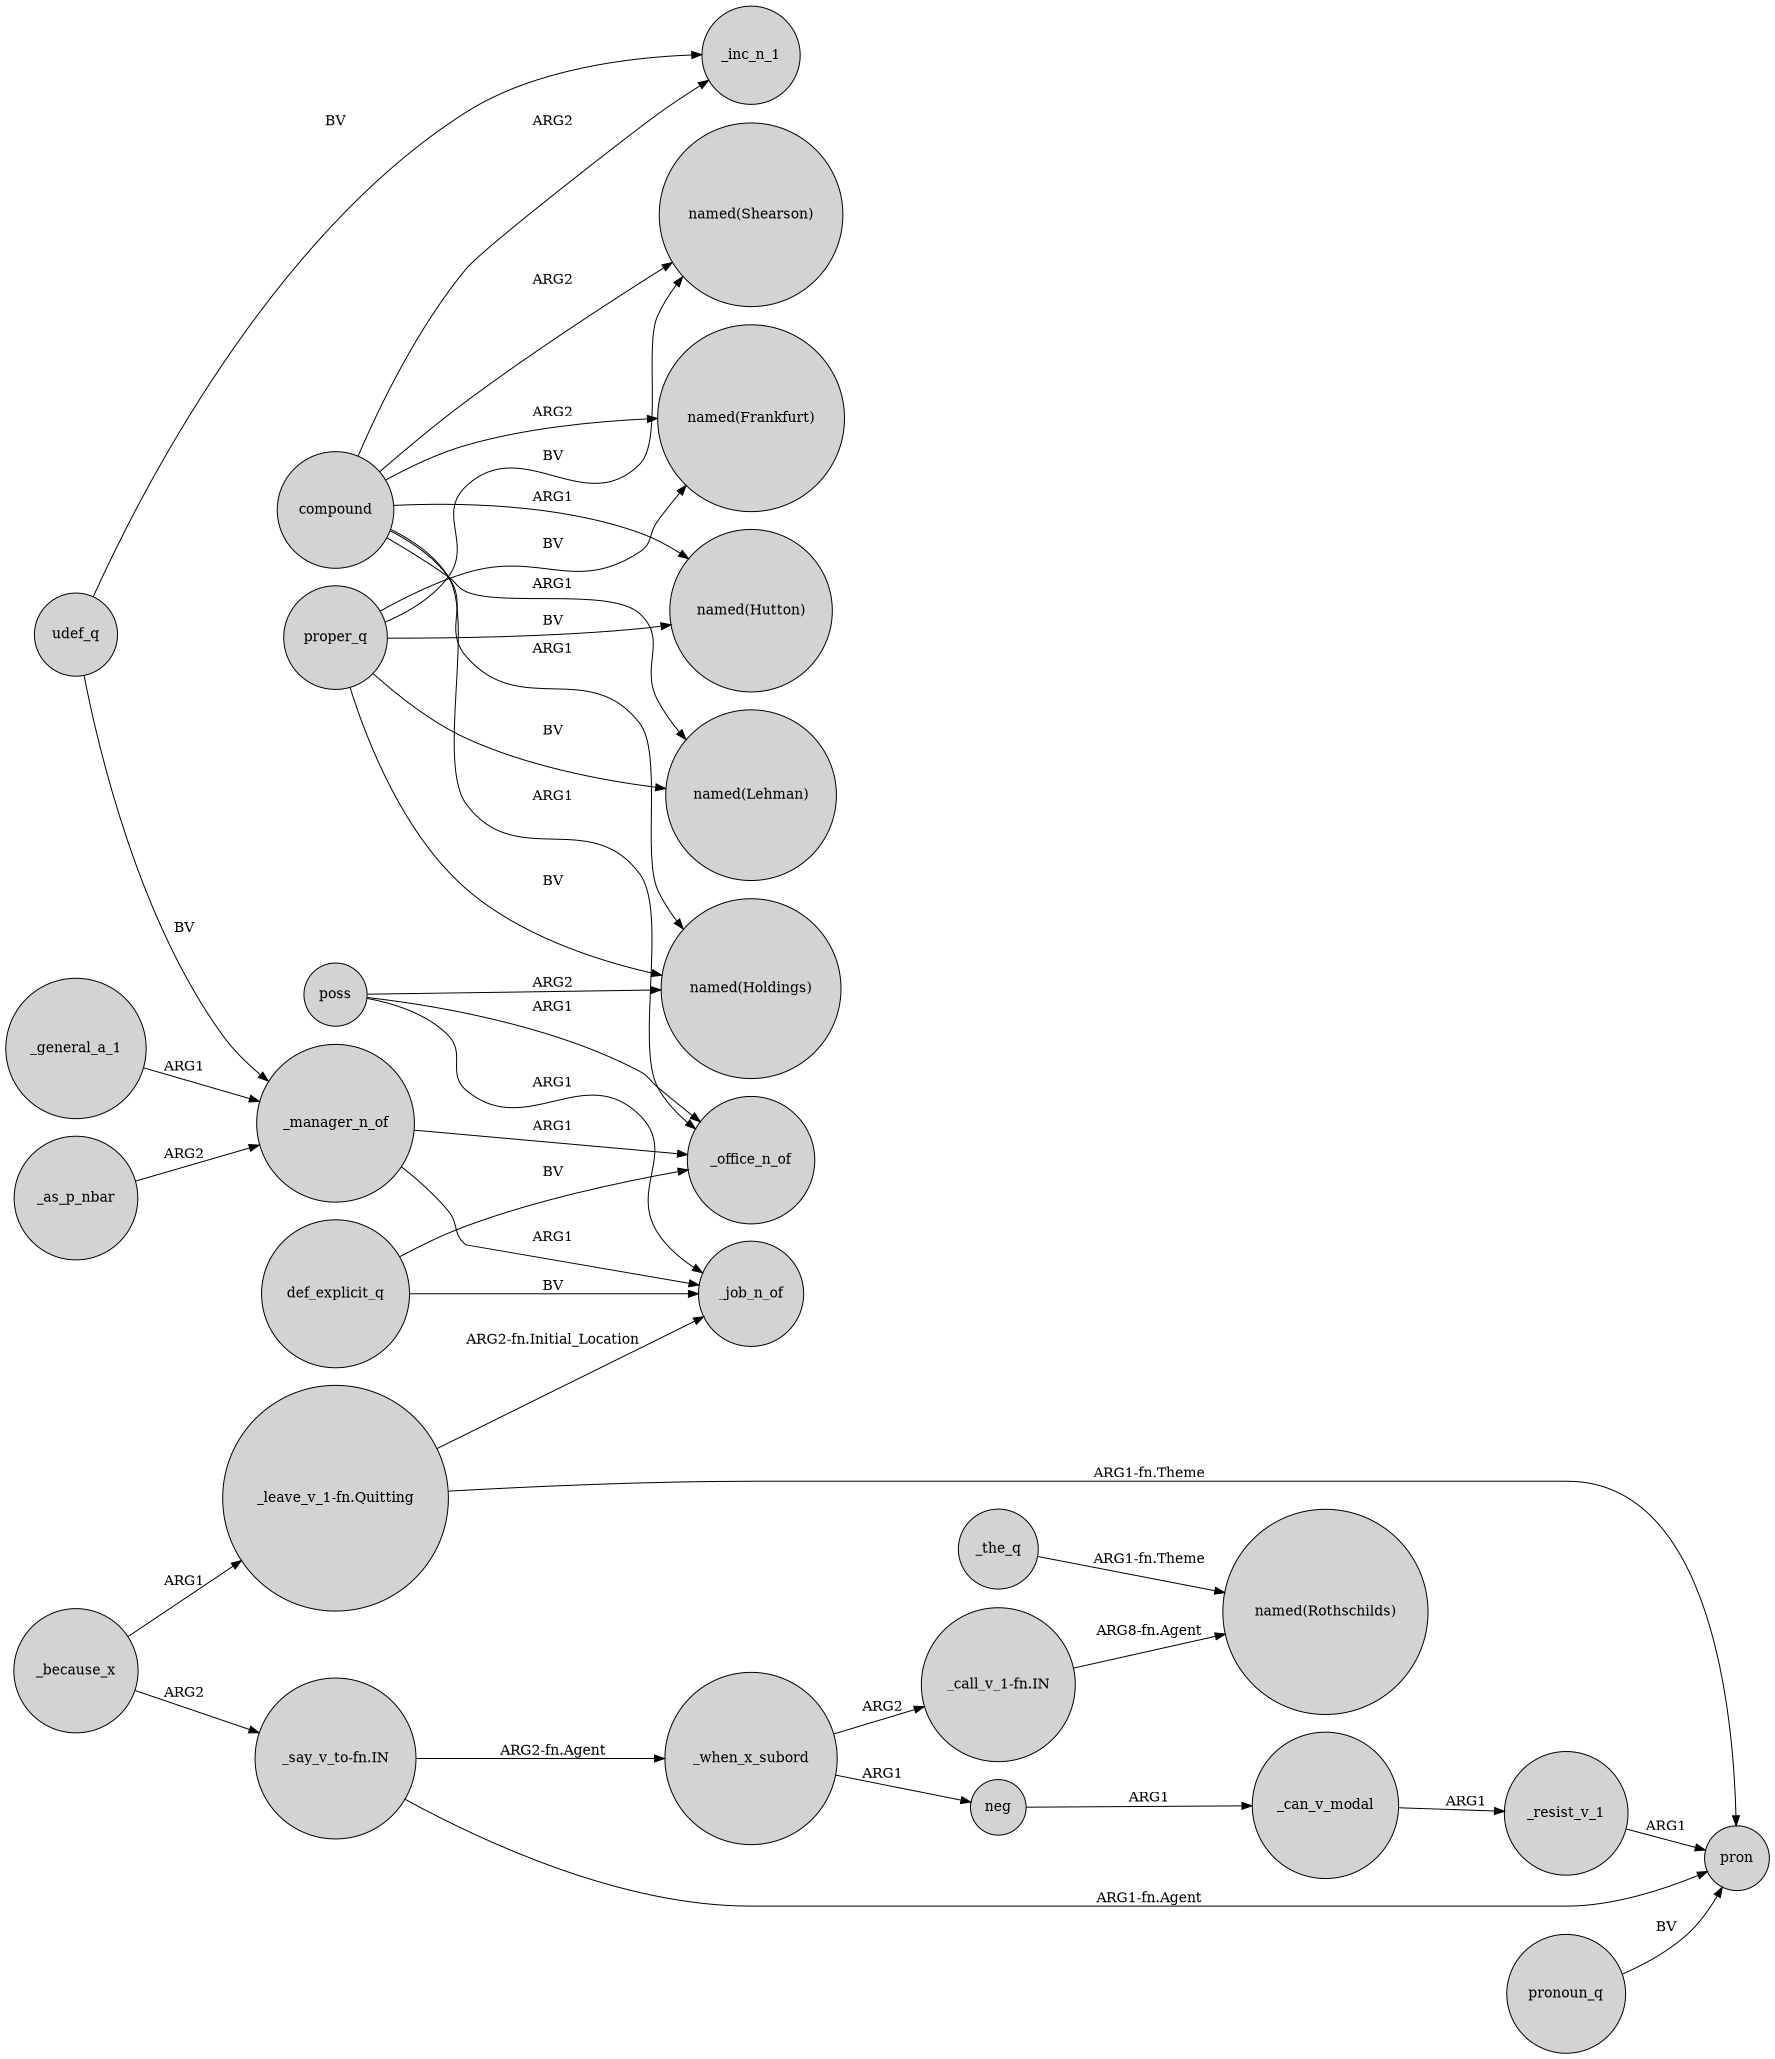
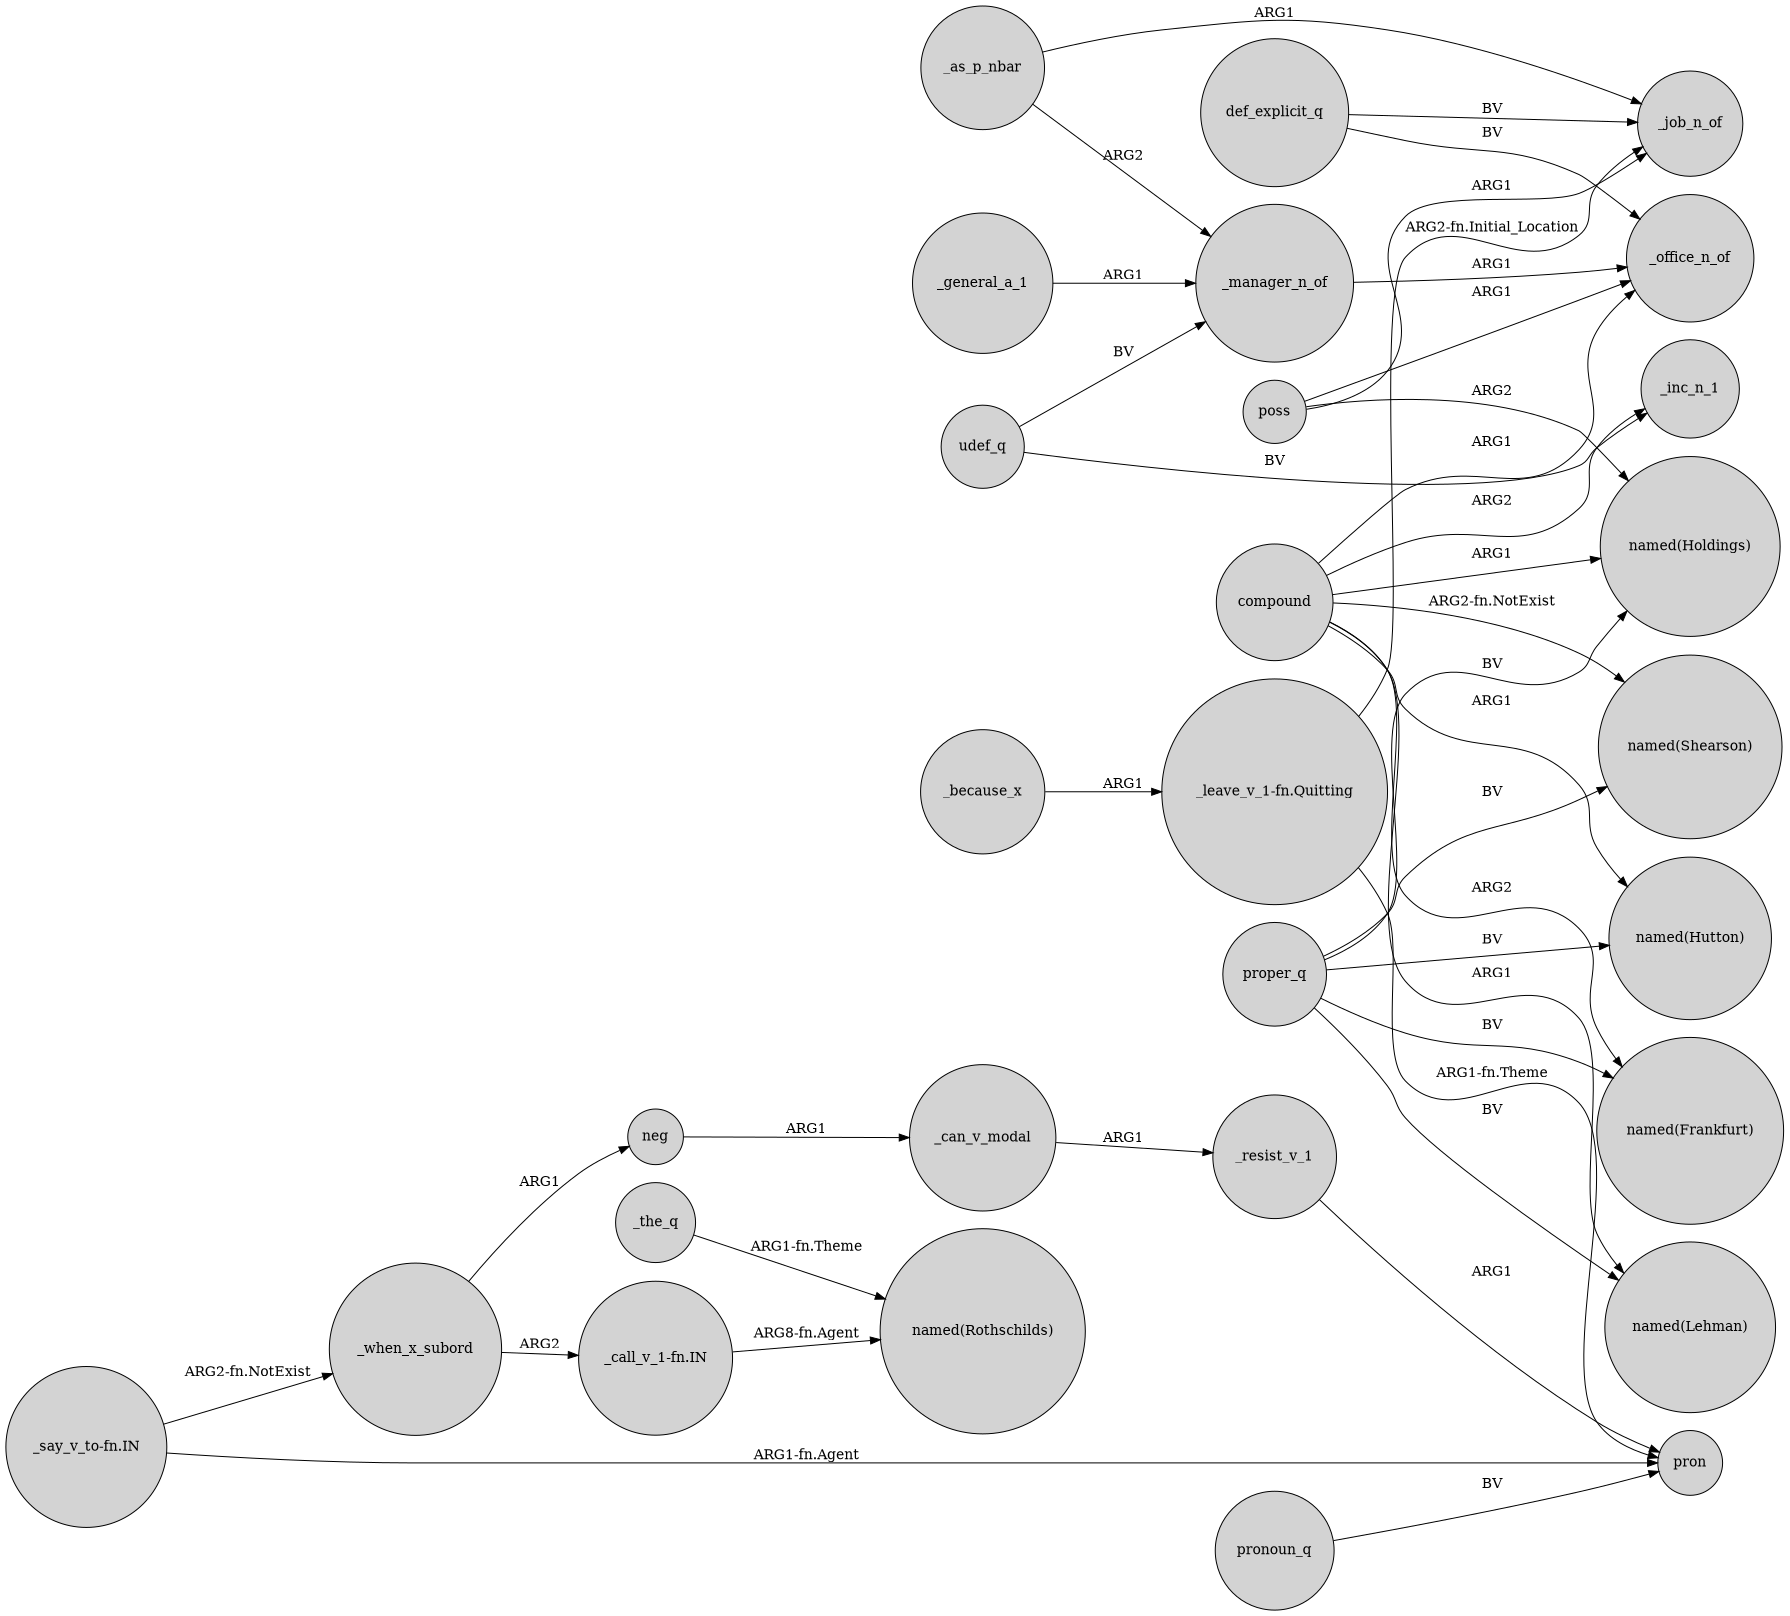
edge "compound" -> "named(Shearson)": label "ARG2" -> "ARG2-fn.NotExist"
edge "_manager_n_of" -> "_job_n_of": now "_as_p_nbar" -> "_job_n_of"
edge "_because_x" -> "_say_v_to-fn.IN": removed, label "ARG2"
edge "_say_v_to-fn.IN" -> "_when_x_subord": label "ARG2-fn.Agent" -> "ARG2-fn.NotExist"
